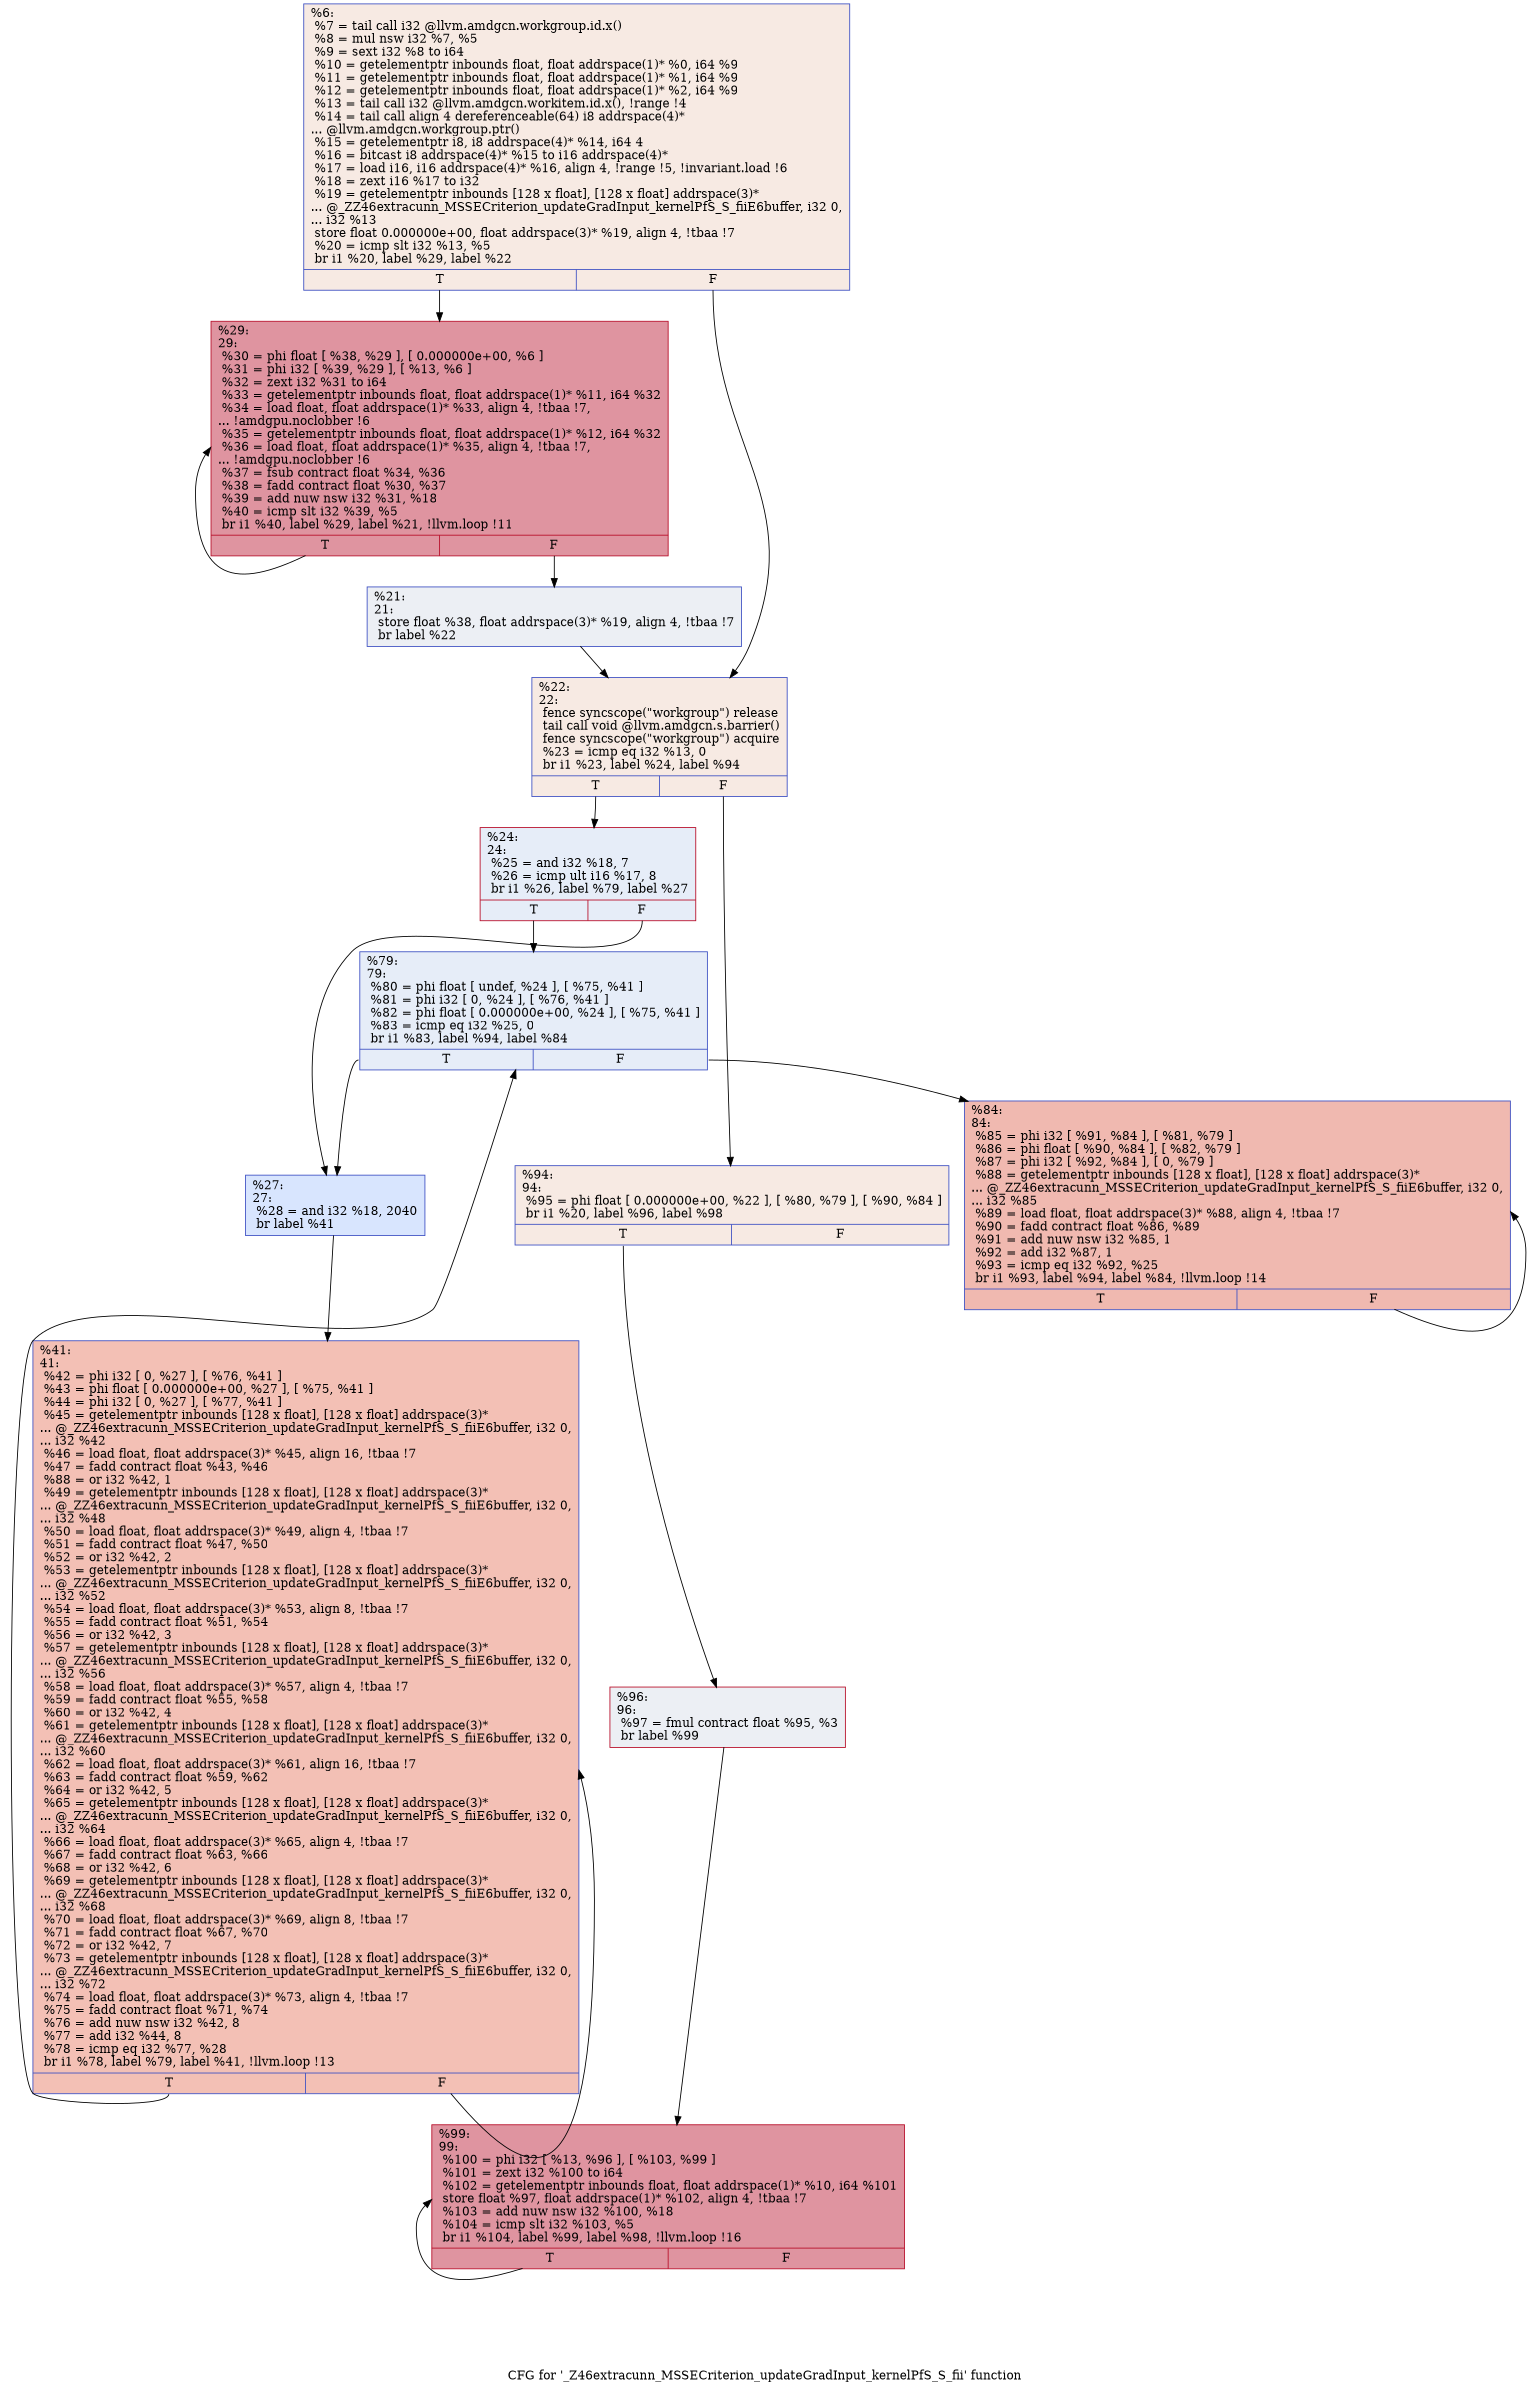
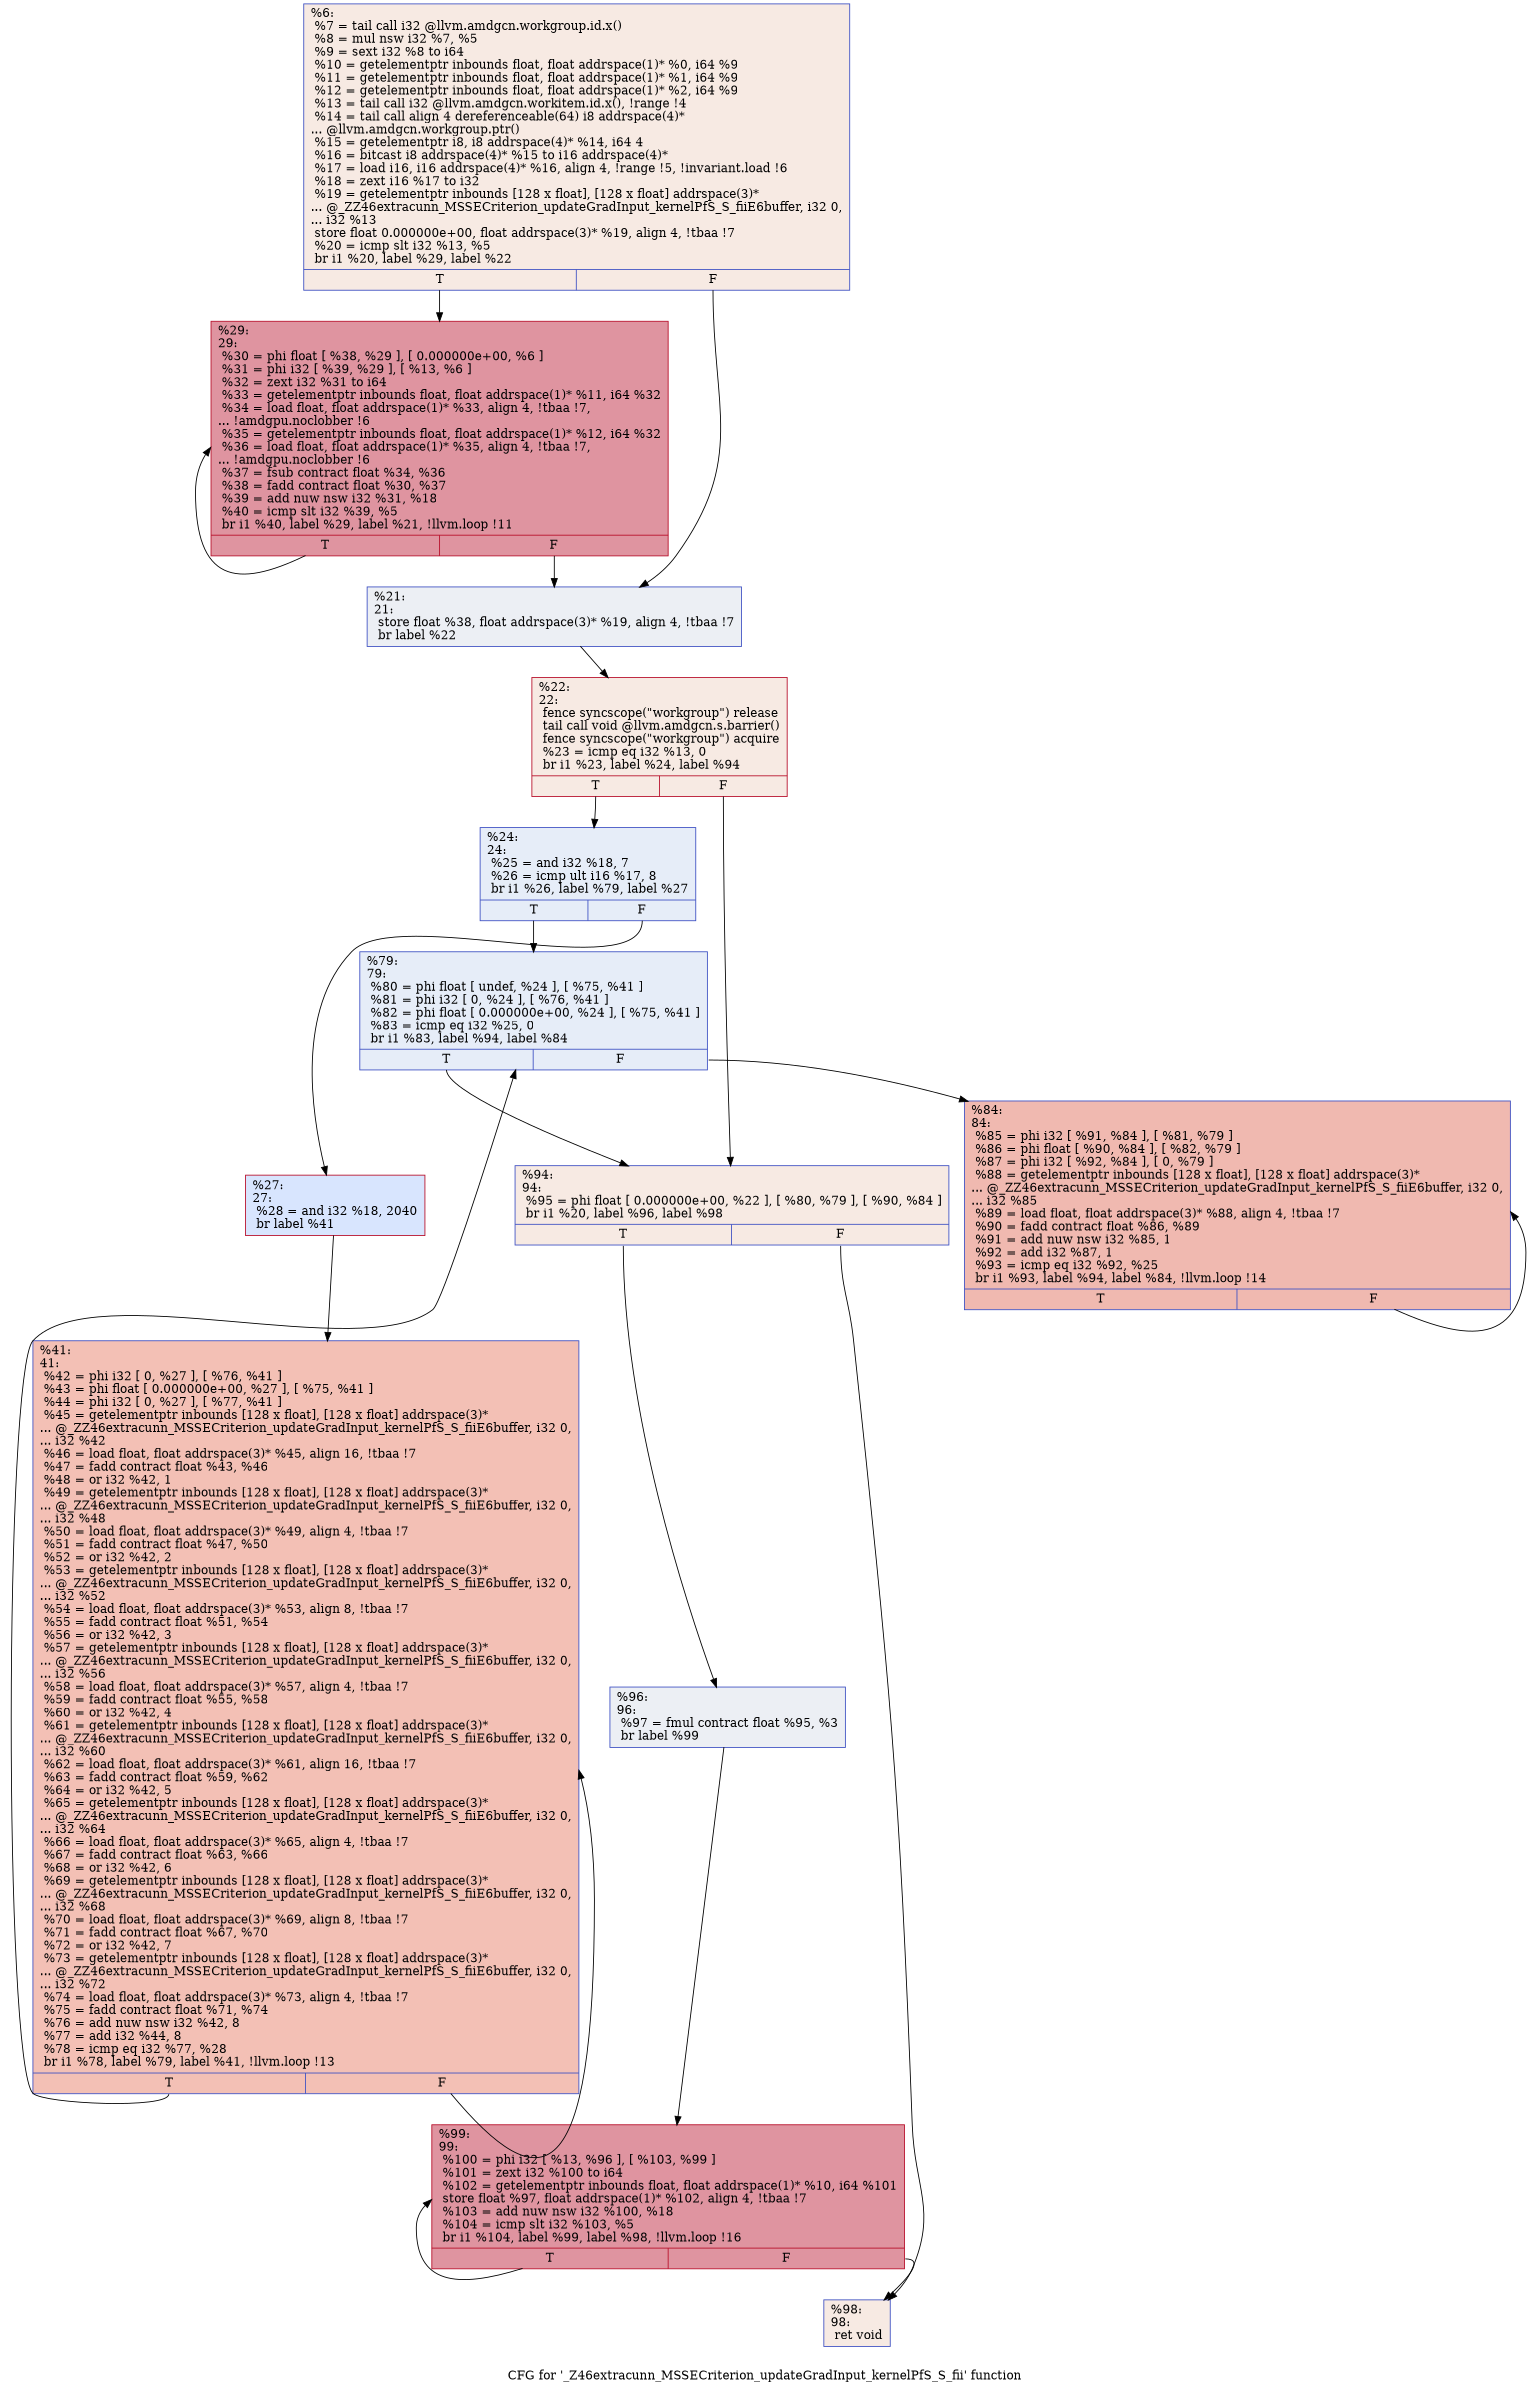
edge "%6:" -> "%22:": now "%6:" -> "%21:"
node "%22:": color #3d50c3ff -> #b70d28ff
node "%24:": color #b70d28ff -> #3d50c3ff
edge "%79:" -> "%27:": now "%79:" -> "%94:"
node "%27:": color #3d50c3ff -> #b70d28ff
node "%41:": text "%88 = or i32 %42, 1" -> "%48 = or i32 %42, 1"
node "%96:": color #b70d28ff -> #3d50c3ff
node "%98:": added
